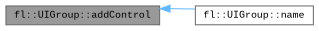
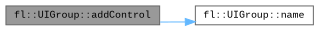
edge "fl::UIGroup::name" -> "fl::UIGroup::addControl": reversed
